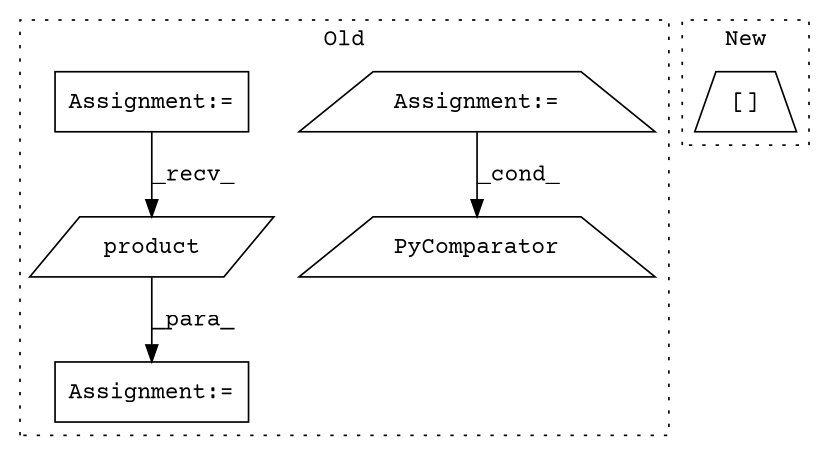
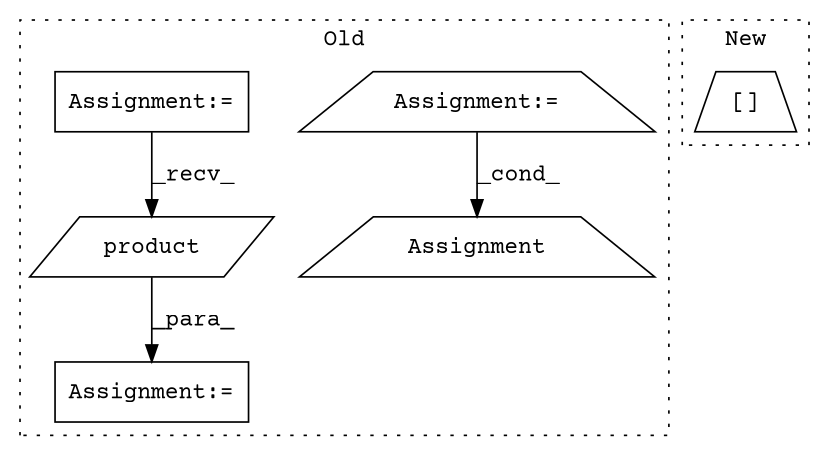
node "PyComparator": label "PyComparator" -> "Assignment"
